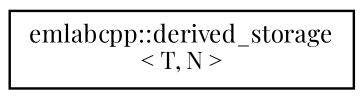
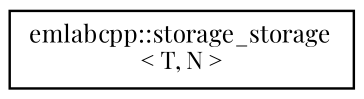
node "emlabcpp::derived_storage < T, N >": label "emlabcpp::derived_storage < T, N >" -> "emlabcpp::storage_storage < T, N >"
